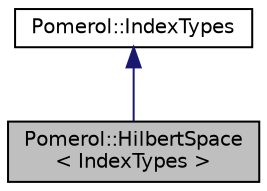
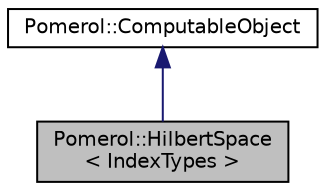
node "Pomerol::IndexTypes": label "Pomerol::IndexTypes" -> "Pomerol::ComputableObject"
